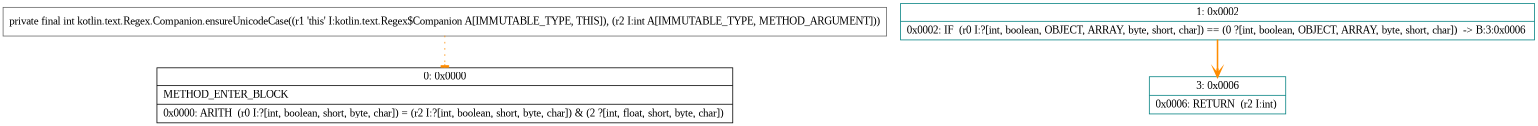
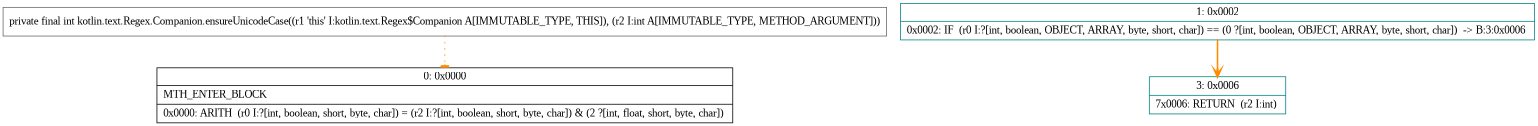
node "0: 0x0000": text "METHOD_ENTER_BLOCK" -> "MTH_ENTER_BLOCK"
node "3: 0x0006": text "0x0006: RETURN  (r2 I:int)" -> "7x0006: RETURN  (r2 I:int)"
